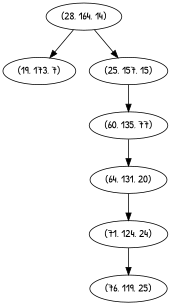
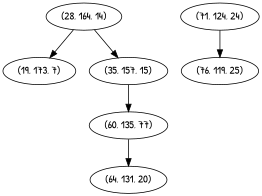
node "(25, 157, 15)": label "(25, 157, 15)" -> "(35, 157, 15)"
edge "(64, 131, 20)" -> "(71, 124, 24)": removed
